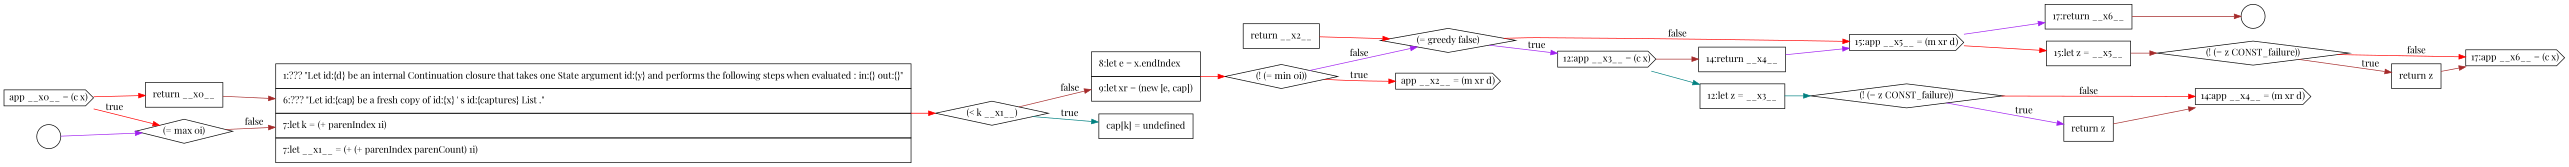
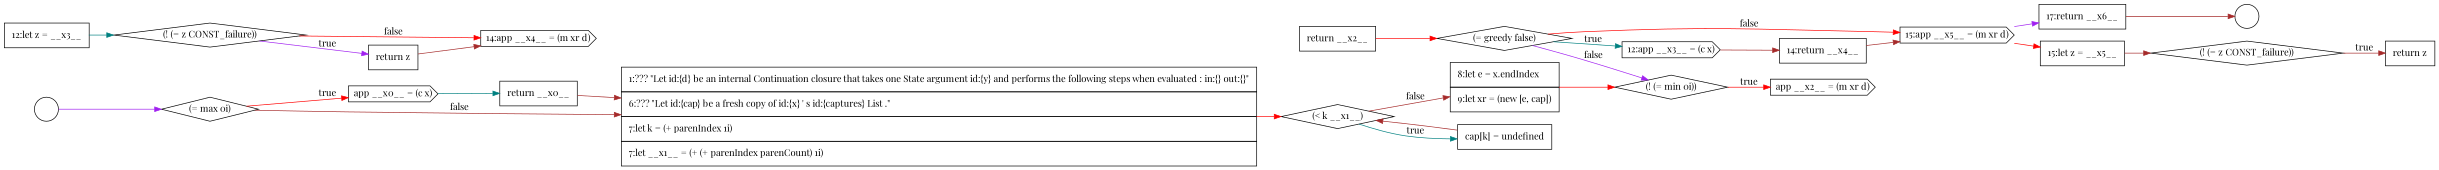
edge "(= greedy false)" -> "12:app __x3__ = (c x)": color purple -> teal
edge "14:return __x4__" -> "15:app __x5__ = (m xr d)": color purple -> brown
node "17:app __x6__ = (c x)": removed
edge "(! (= min 0i))" -> "(= greedy false)": reversed
edge "12:app __x3__ = (c x)" -> "12:let z = __x3__": removed
edge "app __x0__ = (c x)" -> "return __x0__": color red -> teal
edge "app __x0__ = (c x)" -> "(= max 0i)": reversed
edge "cap[k] = undefined" -> "(< k __x1__)": added
